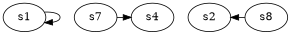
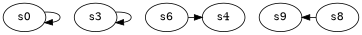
node "s1": label "s1" -> "s0"
node "s7": label "s7" -> "s6"
node "s3": added
node "s2": label "s2" -> "s9"
